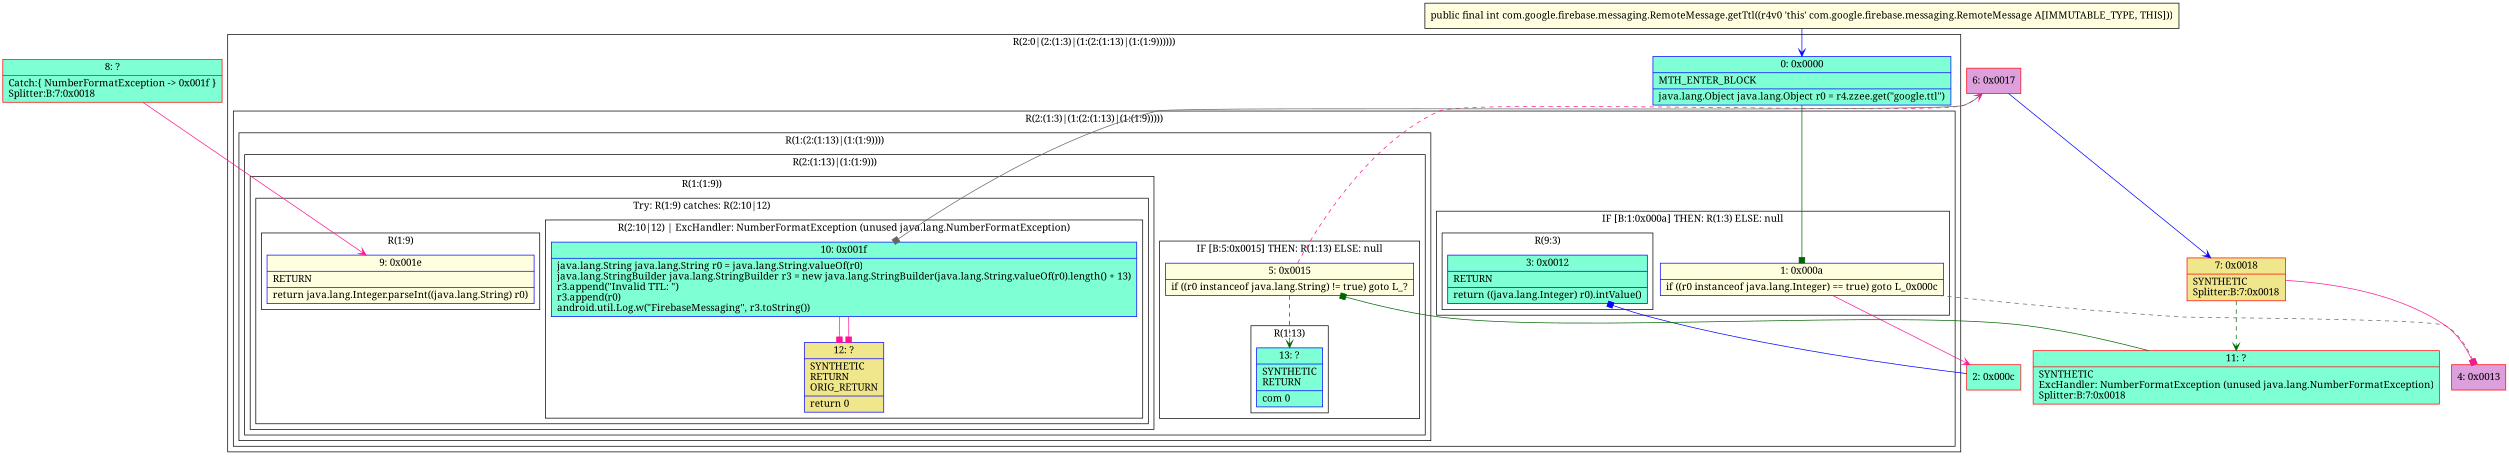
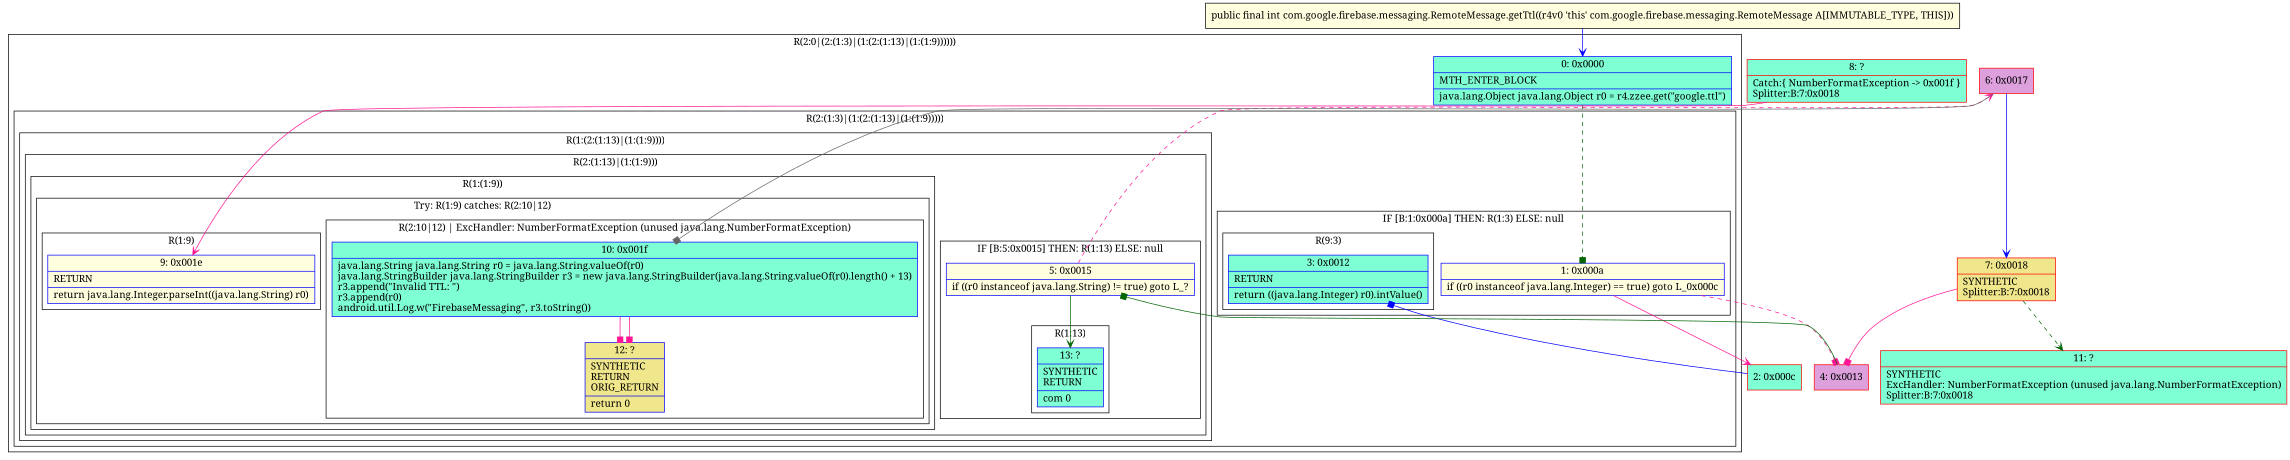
edge "0: 0x0000" -> "1: 0x000a": style solid -> dashed
edge "5: 0x0015" -> "13: ?": style dashed -> solid
edge "1: 0x000a" -> "4: 0x0013": color gray40 -> deeppink
edge "11: ?" -> "5: 0x0015": now "4: 0x0013" -> "5: 0x0015"
